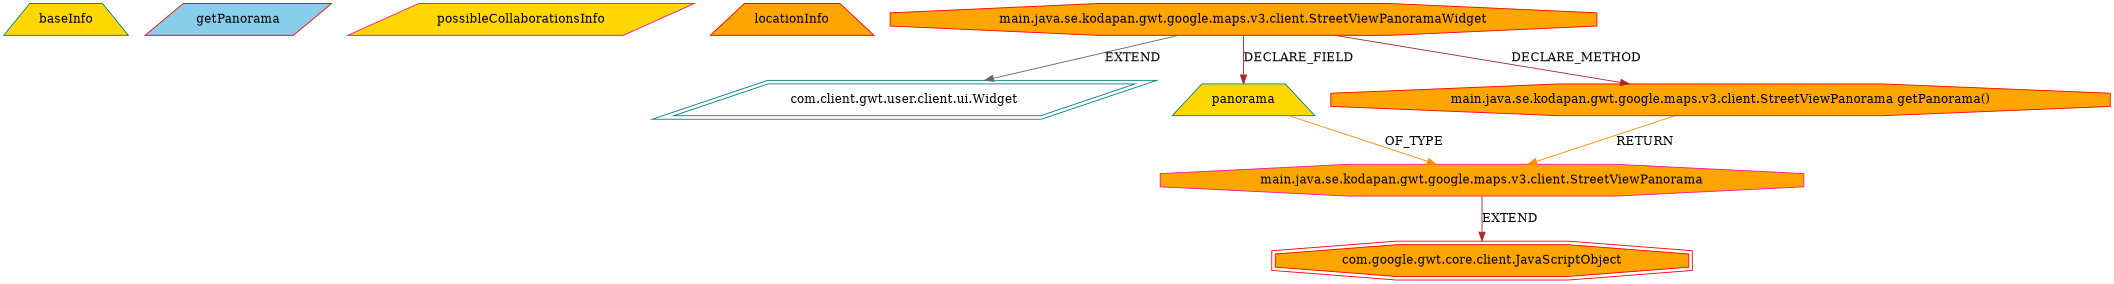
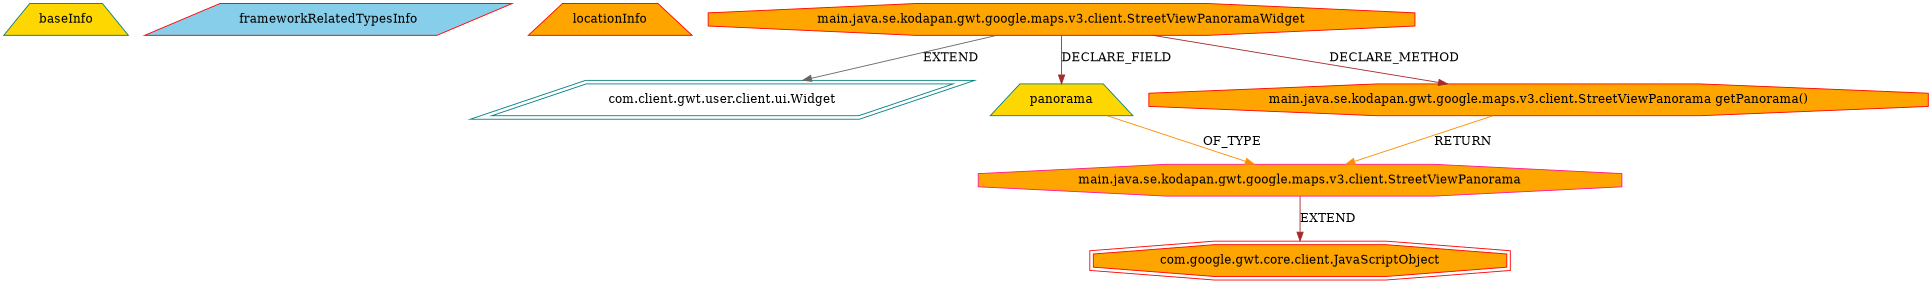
node "getPanorama": label "getPanorama" -> "frameworkRelatedTypesInfo"
node "possibleCollaborationsInfo": removed
